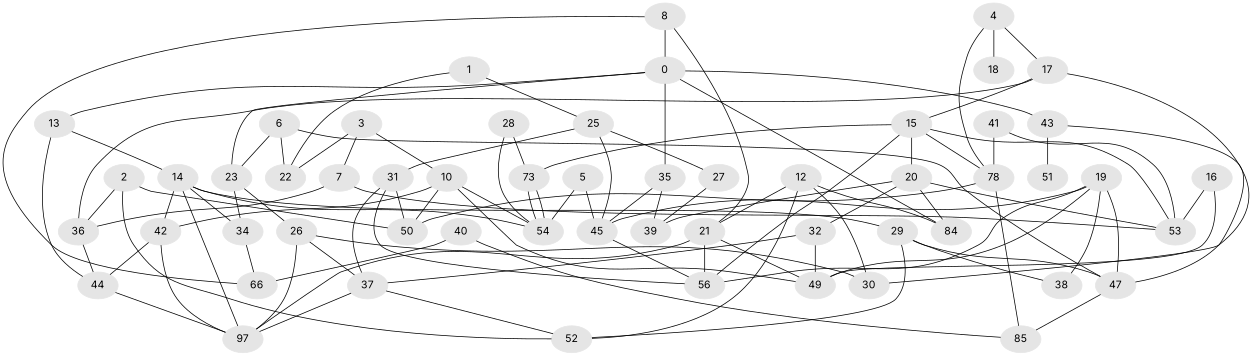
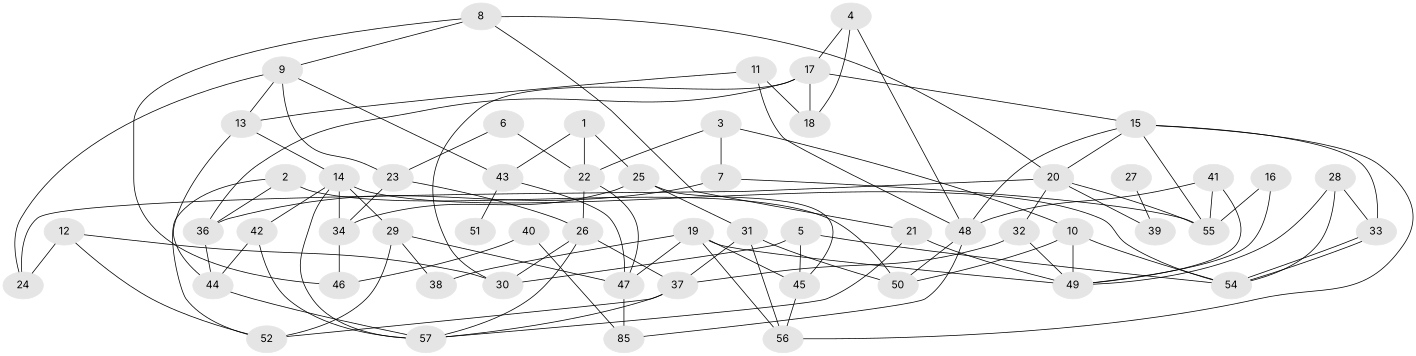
edge "8" -- "20": added
node "0": label "0" -> "9"
node "11": added
edge "17" -- "18": added
edge "6" -- "47": now "22" -- "47"
edge "25" -- "27": now "25" -- "34"
edge "1" -- "43": added
node "73": label "73" -> "33"
node "35": removed
node "78": label "78" -> "48"
edge "12" -- "21": removed
edge "22" -- "26": added
edge "10" -- "42": removed
node "84": label "84" -> "24"
node "53": label "53" -> "55"
edge "41" -- "49": added
edge "21" -- "56": removed
edge "5" -- "30": added
edge "28" -- "49": added
node "66": label "66" -> "46"
node "97": label "97" -> "57"
